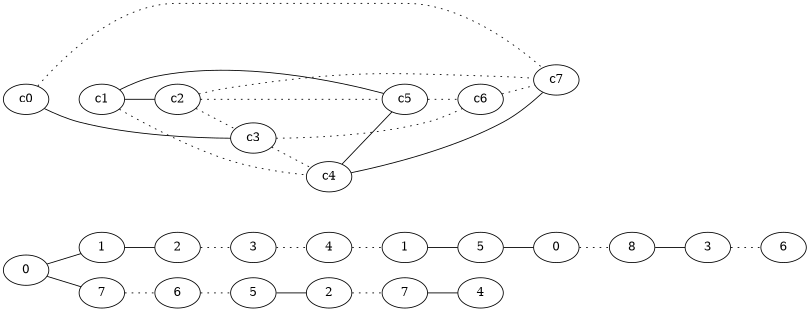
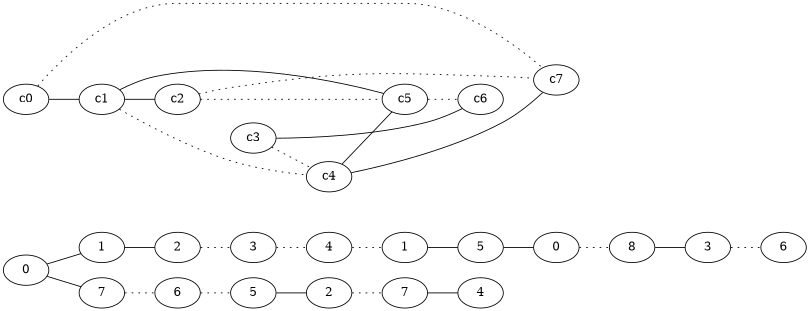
edge "c7" -- "c6": removed
edge "c2" -- "c3": removed
edge "c0" -- "c3": now "c0" -- "c1"
edge "c6" -- "c3": style dotted -> solid
